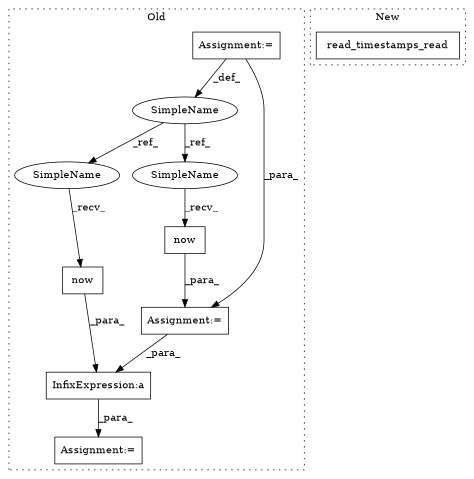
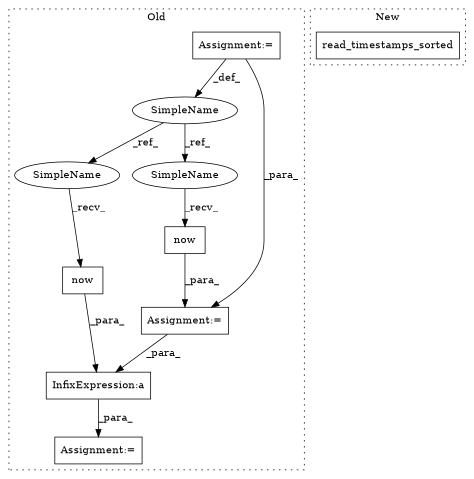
node "read_timestamps_read": label "read_timestamps_read" -> "read_timestamps_sorted"
